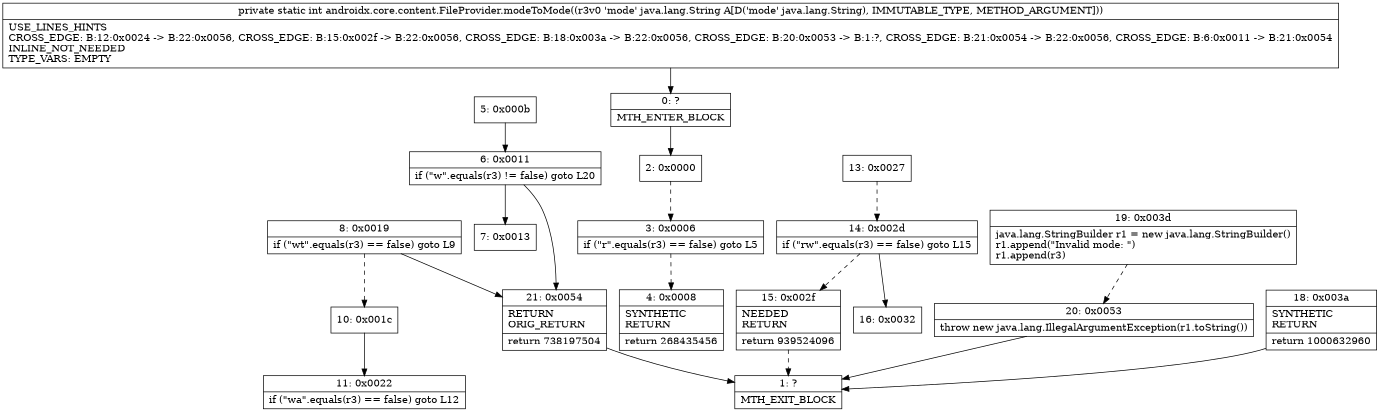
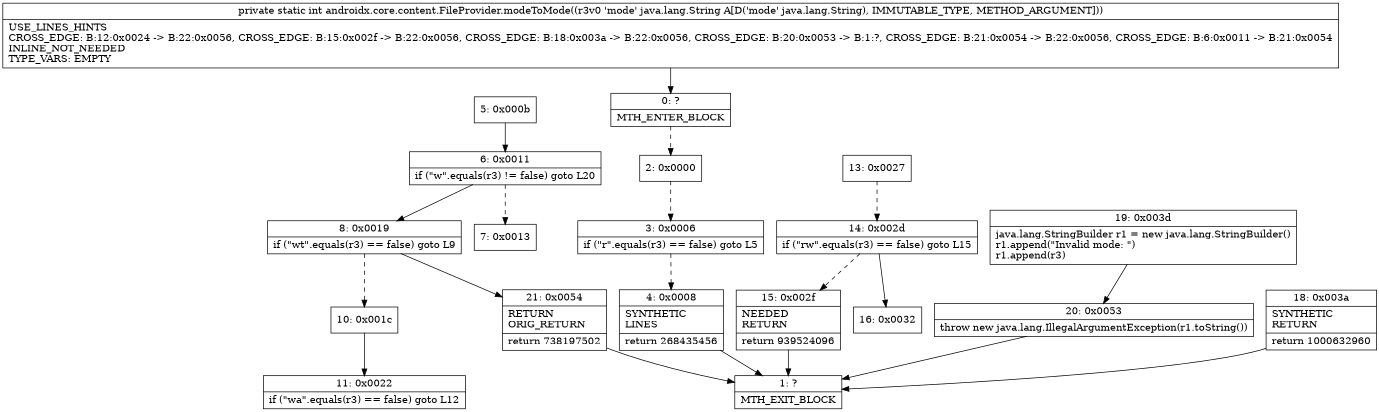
edge "0: ?" -> "2: 0x0000": style solid -> dashed
edge "6: 0x0011" -> "7: 0x0013": style solid -> dashed
edge "6: 0x0011" -> "21: 0x0054": now "6: 0x0011" -> "8: 0x0019"
edge "19: 0x003d" -> "20: 0x0053": style dashed -> solid
node "4: 0x0008": text "RETURN" -> "LINES"
node "21: 0x0054": text "return 738197504" -> "return 738197502"
edge "15: 0x002f" -> "1: ?": style dashed -> solid
edge "4: 0x0008" -> "1: ?": added
